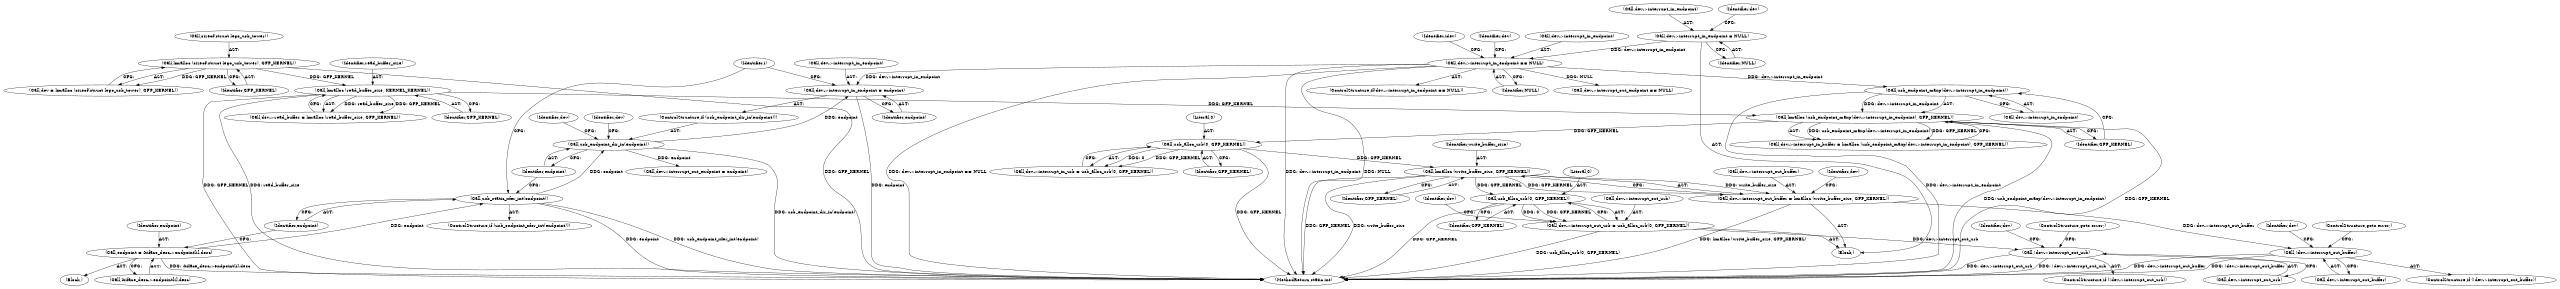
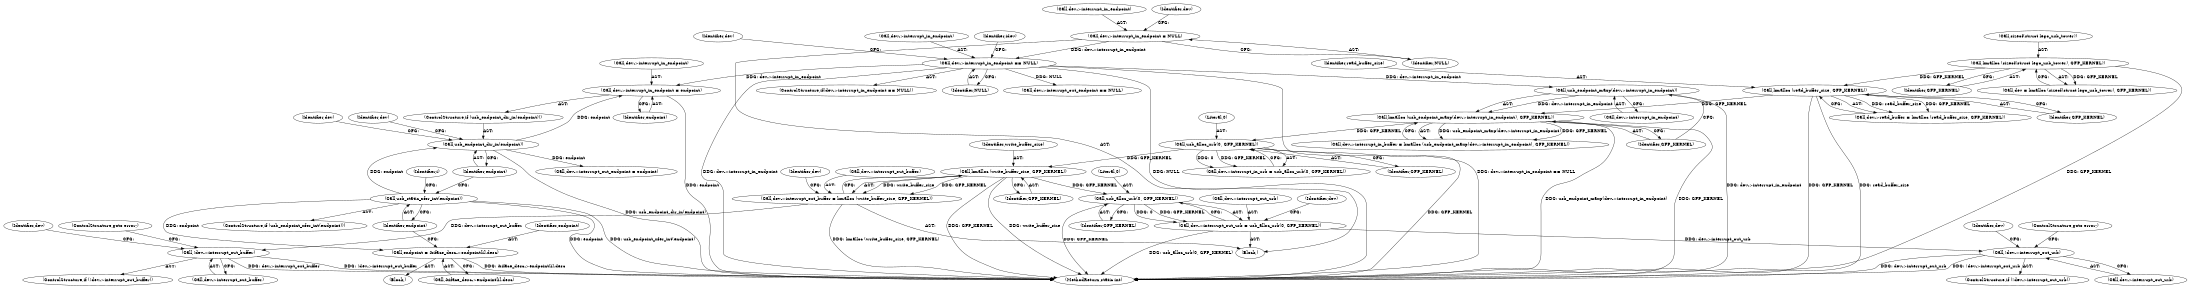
edge "(Identifier,i)" -> "(Call,dev->interrupt_in_endpoint = endpoint)": removed, label "CFG:"
node "(Call,kmalloc (read_buffer_size, KERNEL_KERNEL))": label "(Call,kmalloc (read_buffer_size, KERNEL_KERNEL))" -> "(Call,kmalloc (read_buffer_size, GFP_KERNEL))"
edge "(Call,endpoint = &iface_desc->endpoint[i].desc)" -> "(Call,usb_static_xfer_int(endpoint))": reversed
